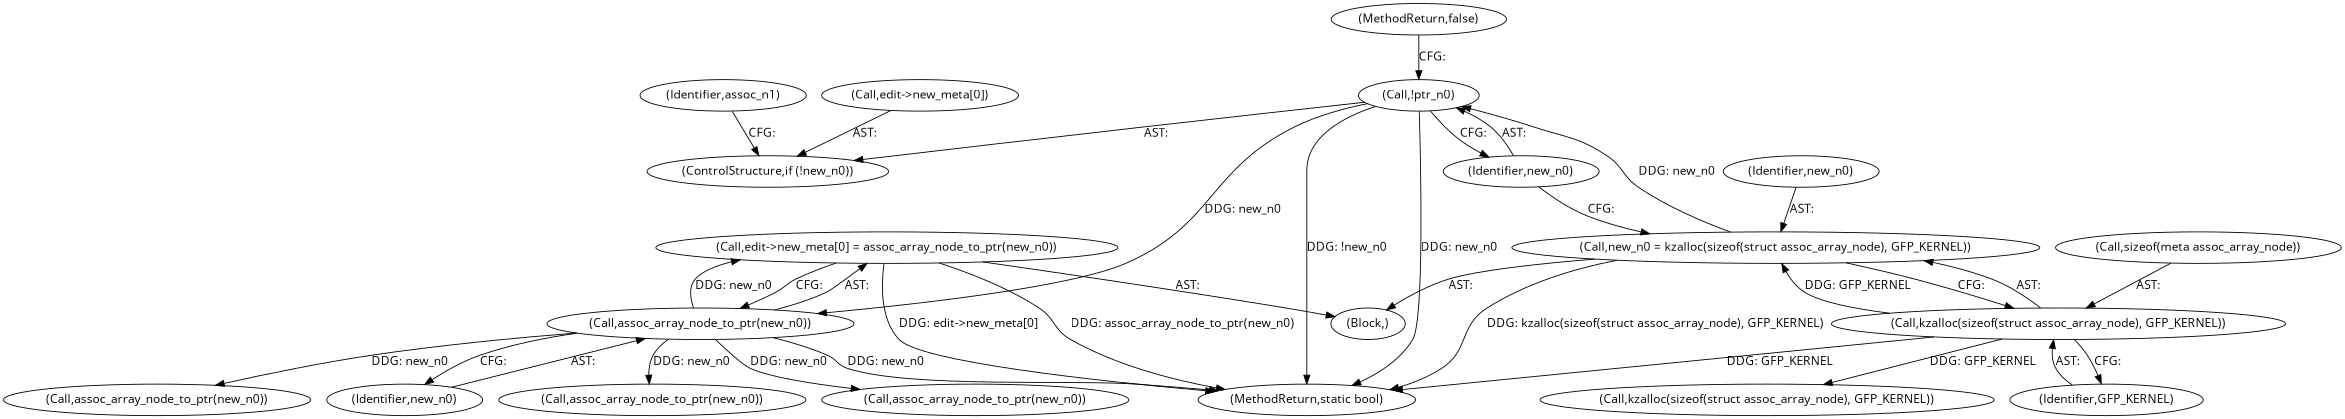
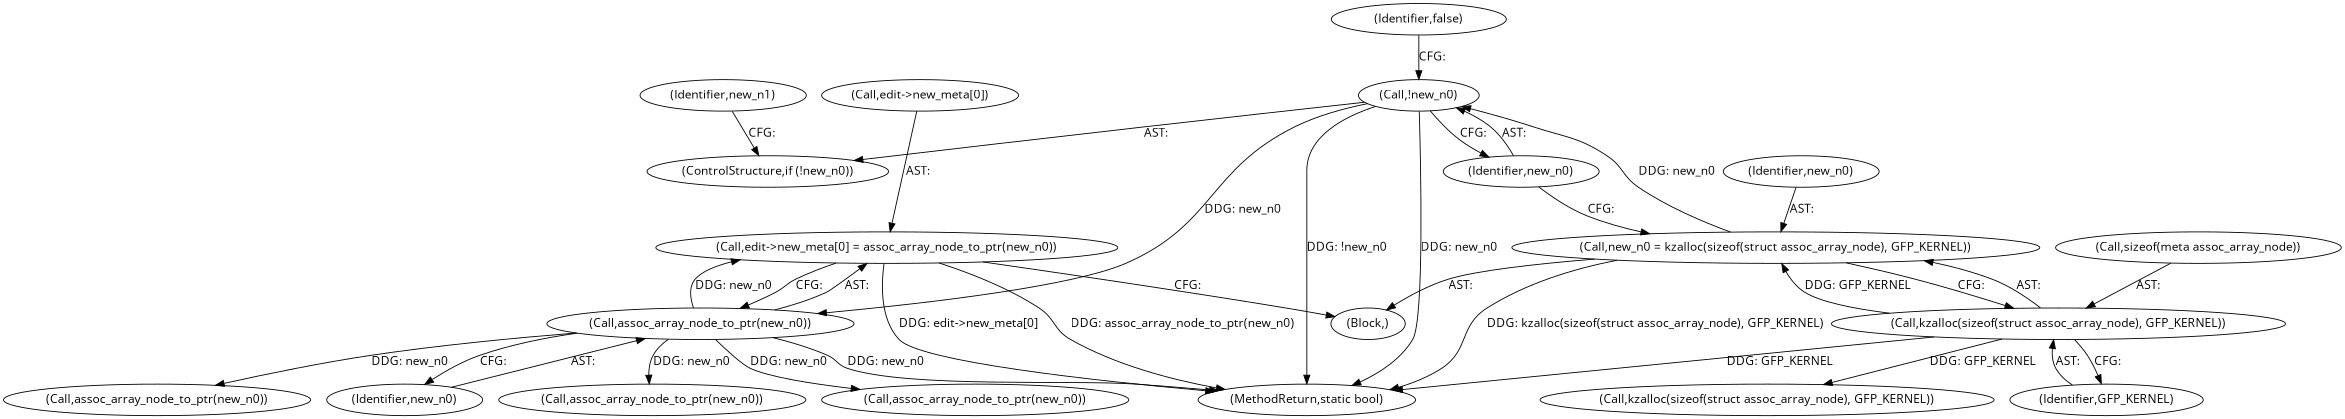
node "(MethodReturn,false)": label "(MethodReturn,false)" -> "(Identifier,false)"
node "(Identifier,assoc_n1)": label "(Identifier,assoc_n1)" -> "(Identifier,new_n1)"
node "(Call,!ptr_n0)": label "(Call,!ptr_n0)" -> "(Call,!new_n0)"
edge "(Call,edit->new_meta[0])" -> "(ControlStructure,if (!new_n0))": now "(Call,edit->new_meta[0])" -> "(Call,edit->new_meta[0] = assoc_array_node_to_ptr(new_n0))"
edge "(Call,edit->new_meta[0] = assoc_array_node_to_ptr(new_n0))" -> "(Block,)": label "AST: " -> "CFG: "
